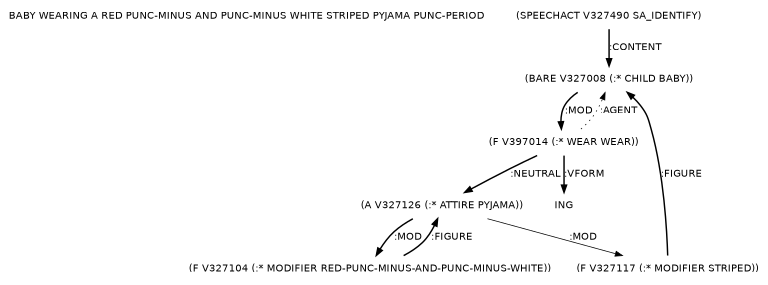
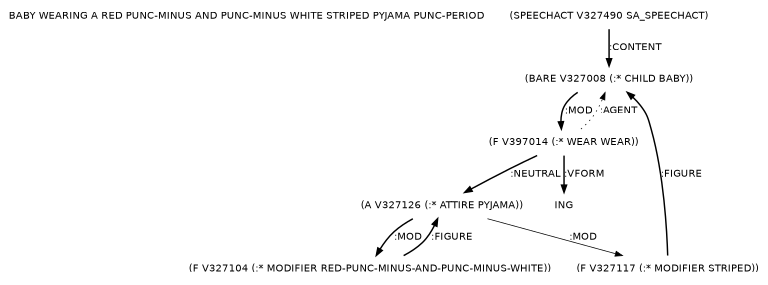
node "(SPEECHACT V327490 SA_IDENTIFY)": label "(SPEECHACT V327490 SA_IDENTIFY)" -> "(SPEECHACT V327490 SA_SPEECHACT)"
